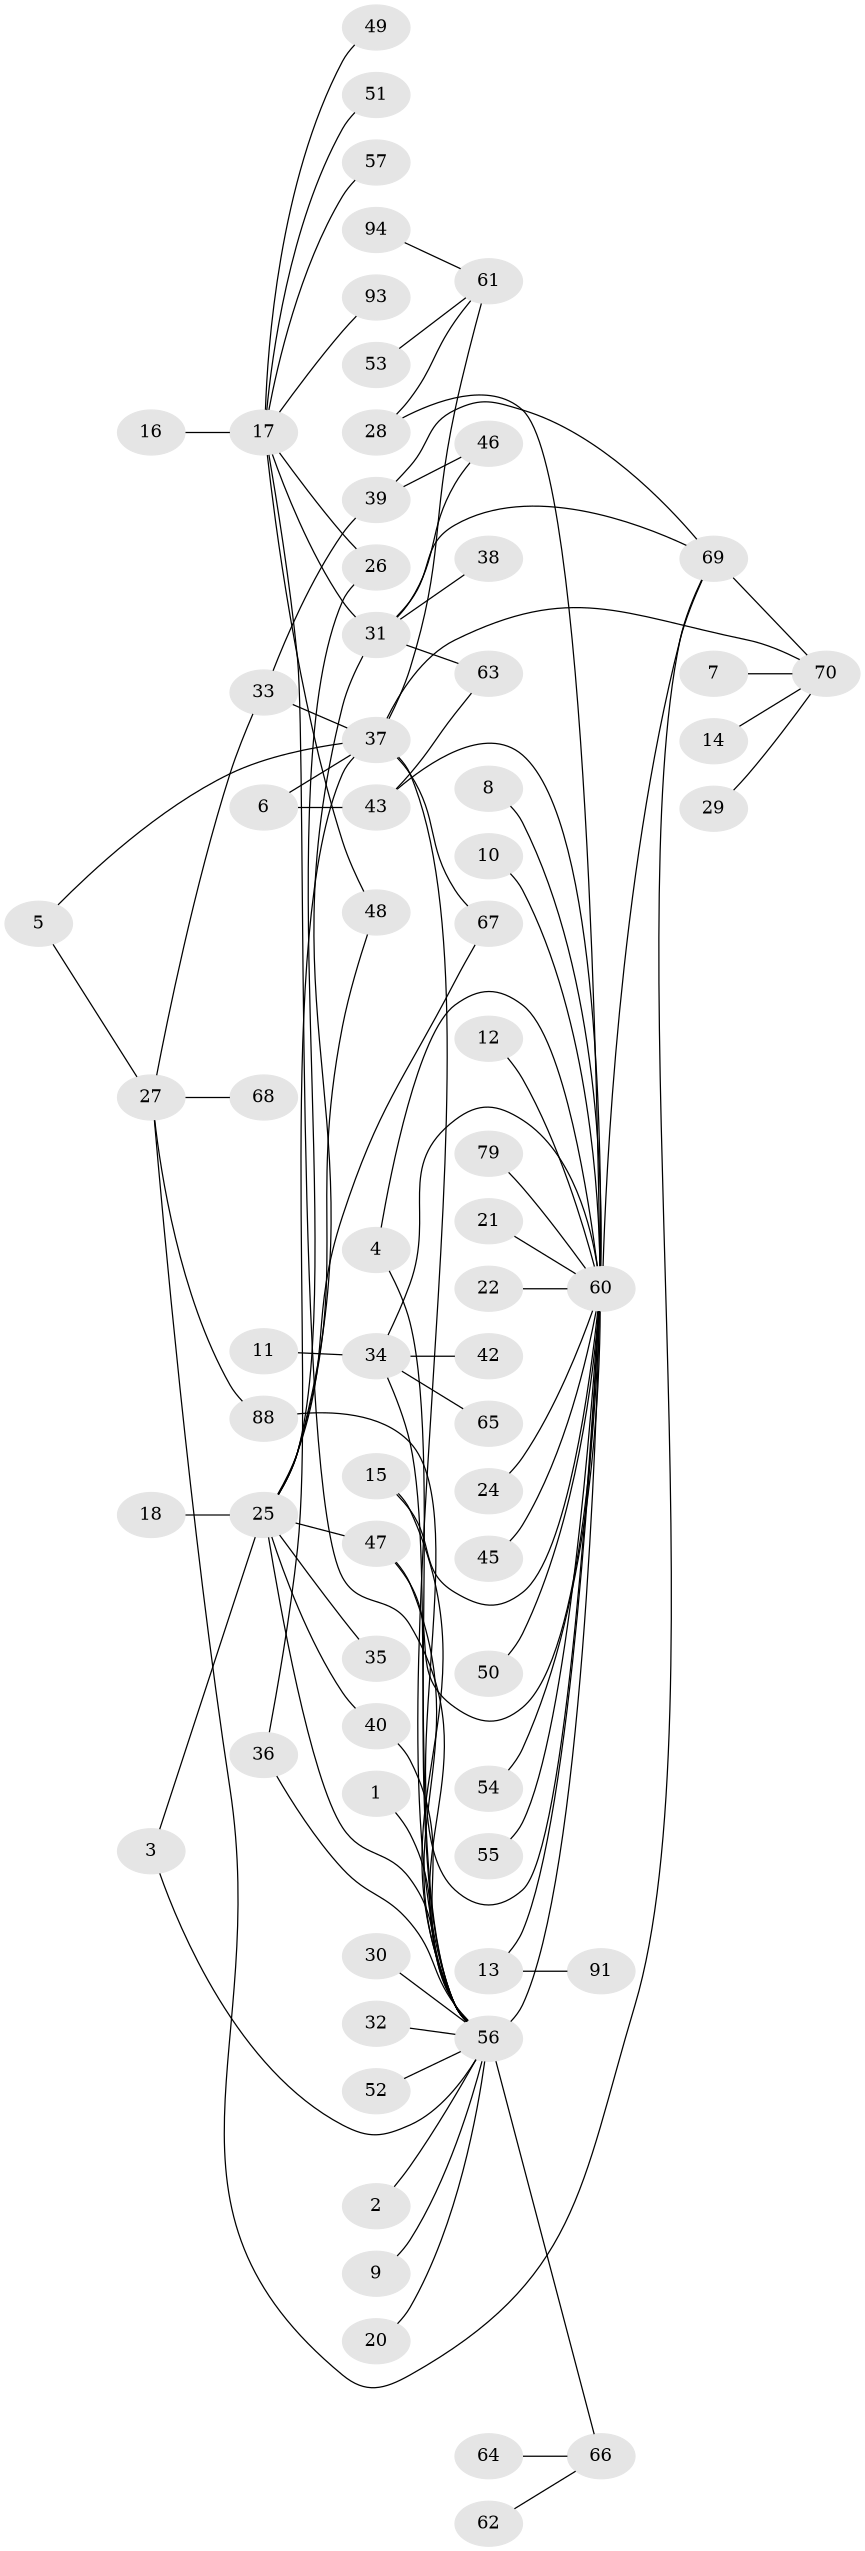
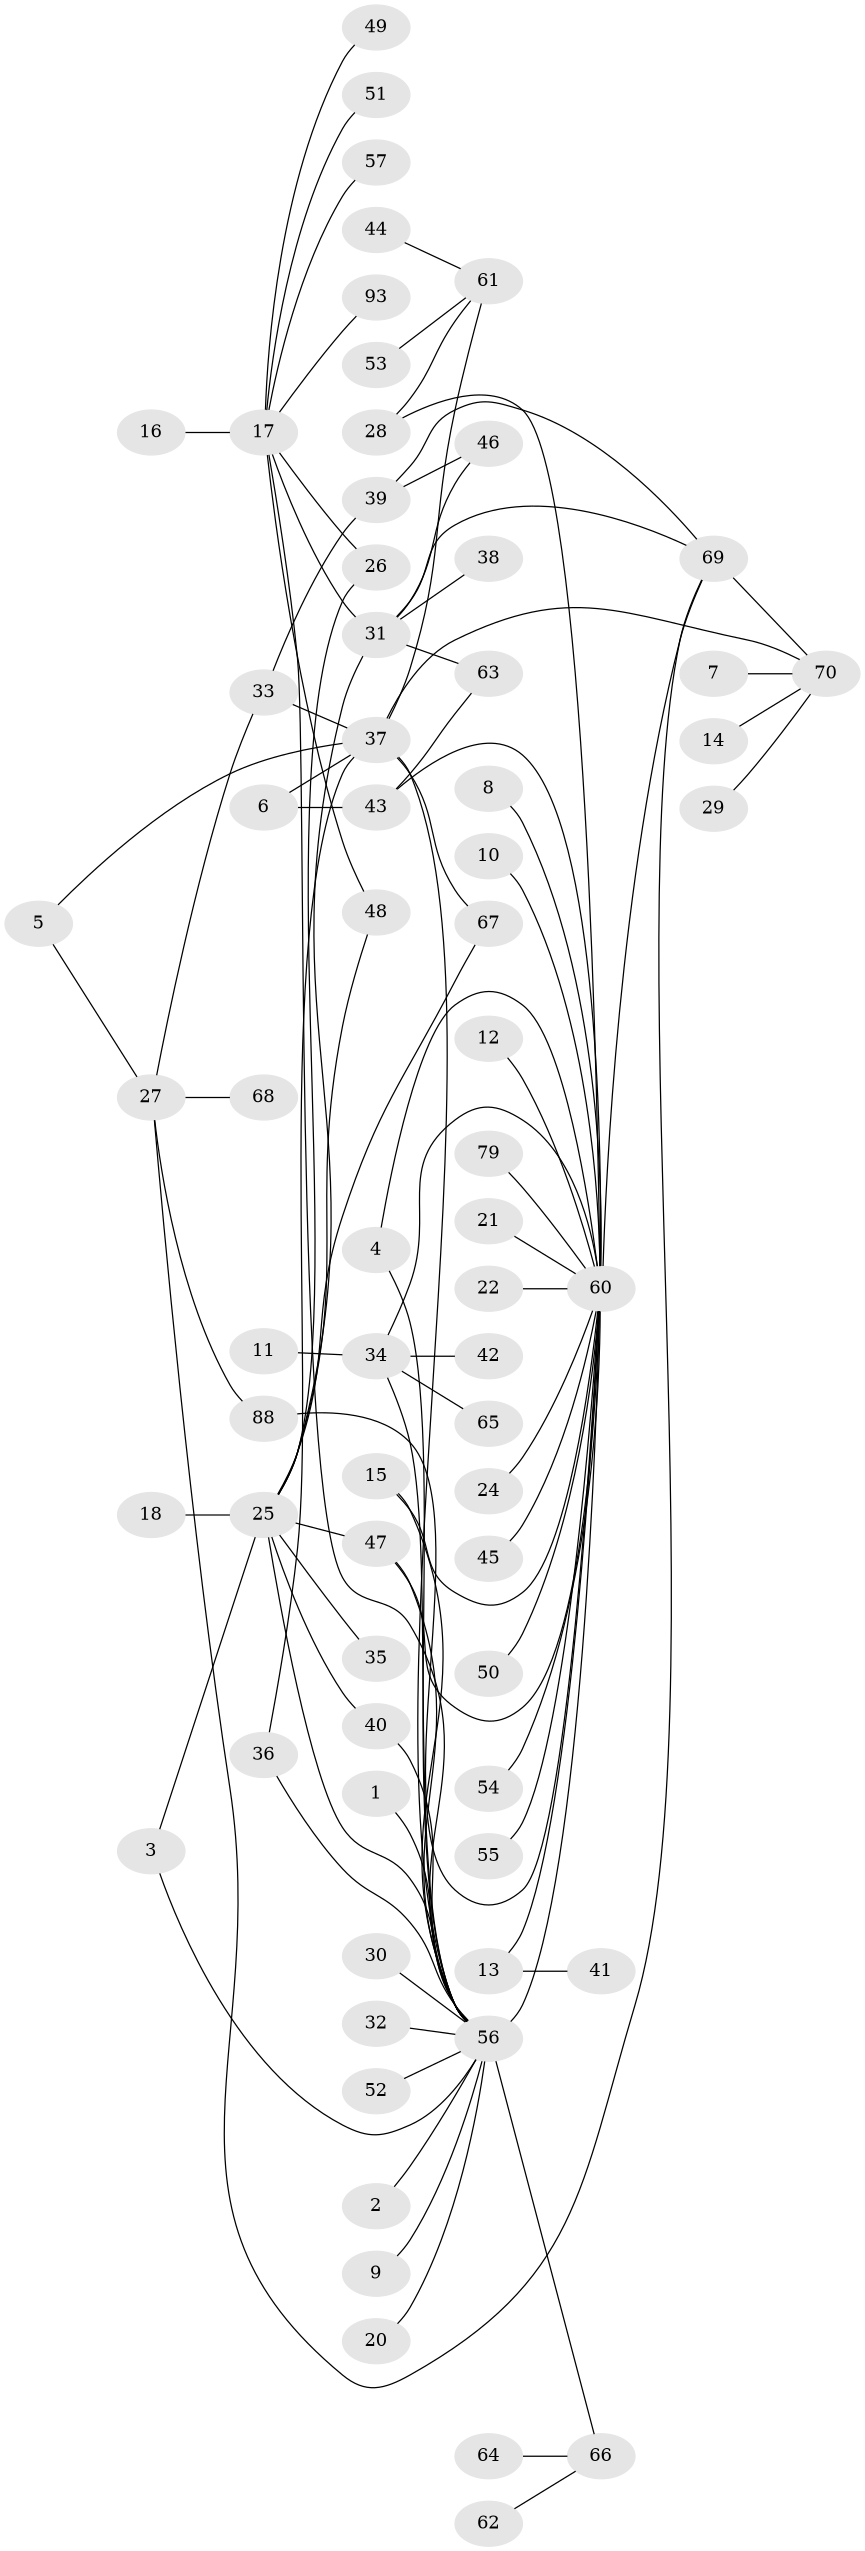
node "94": label "94" -> "44"
node "91": label "91" -> "41"
